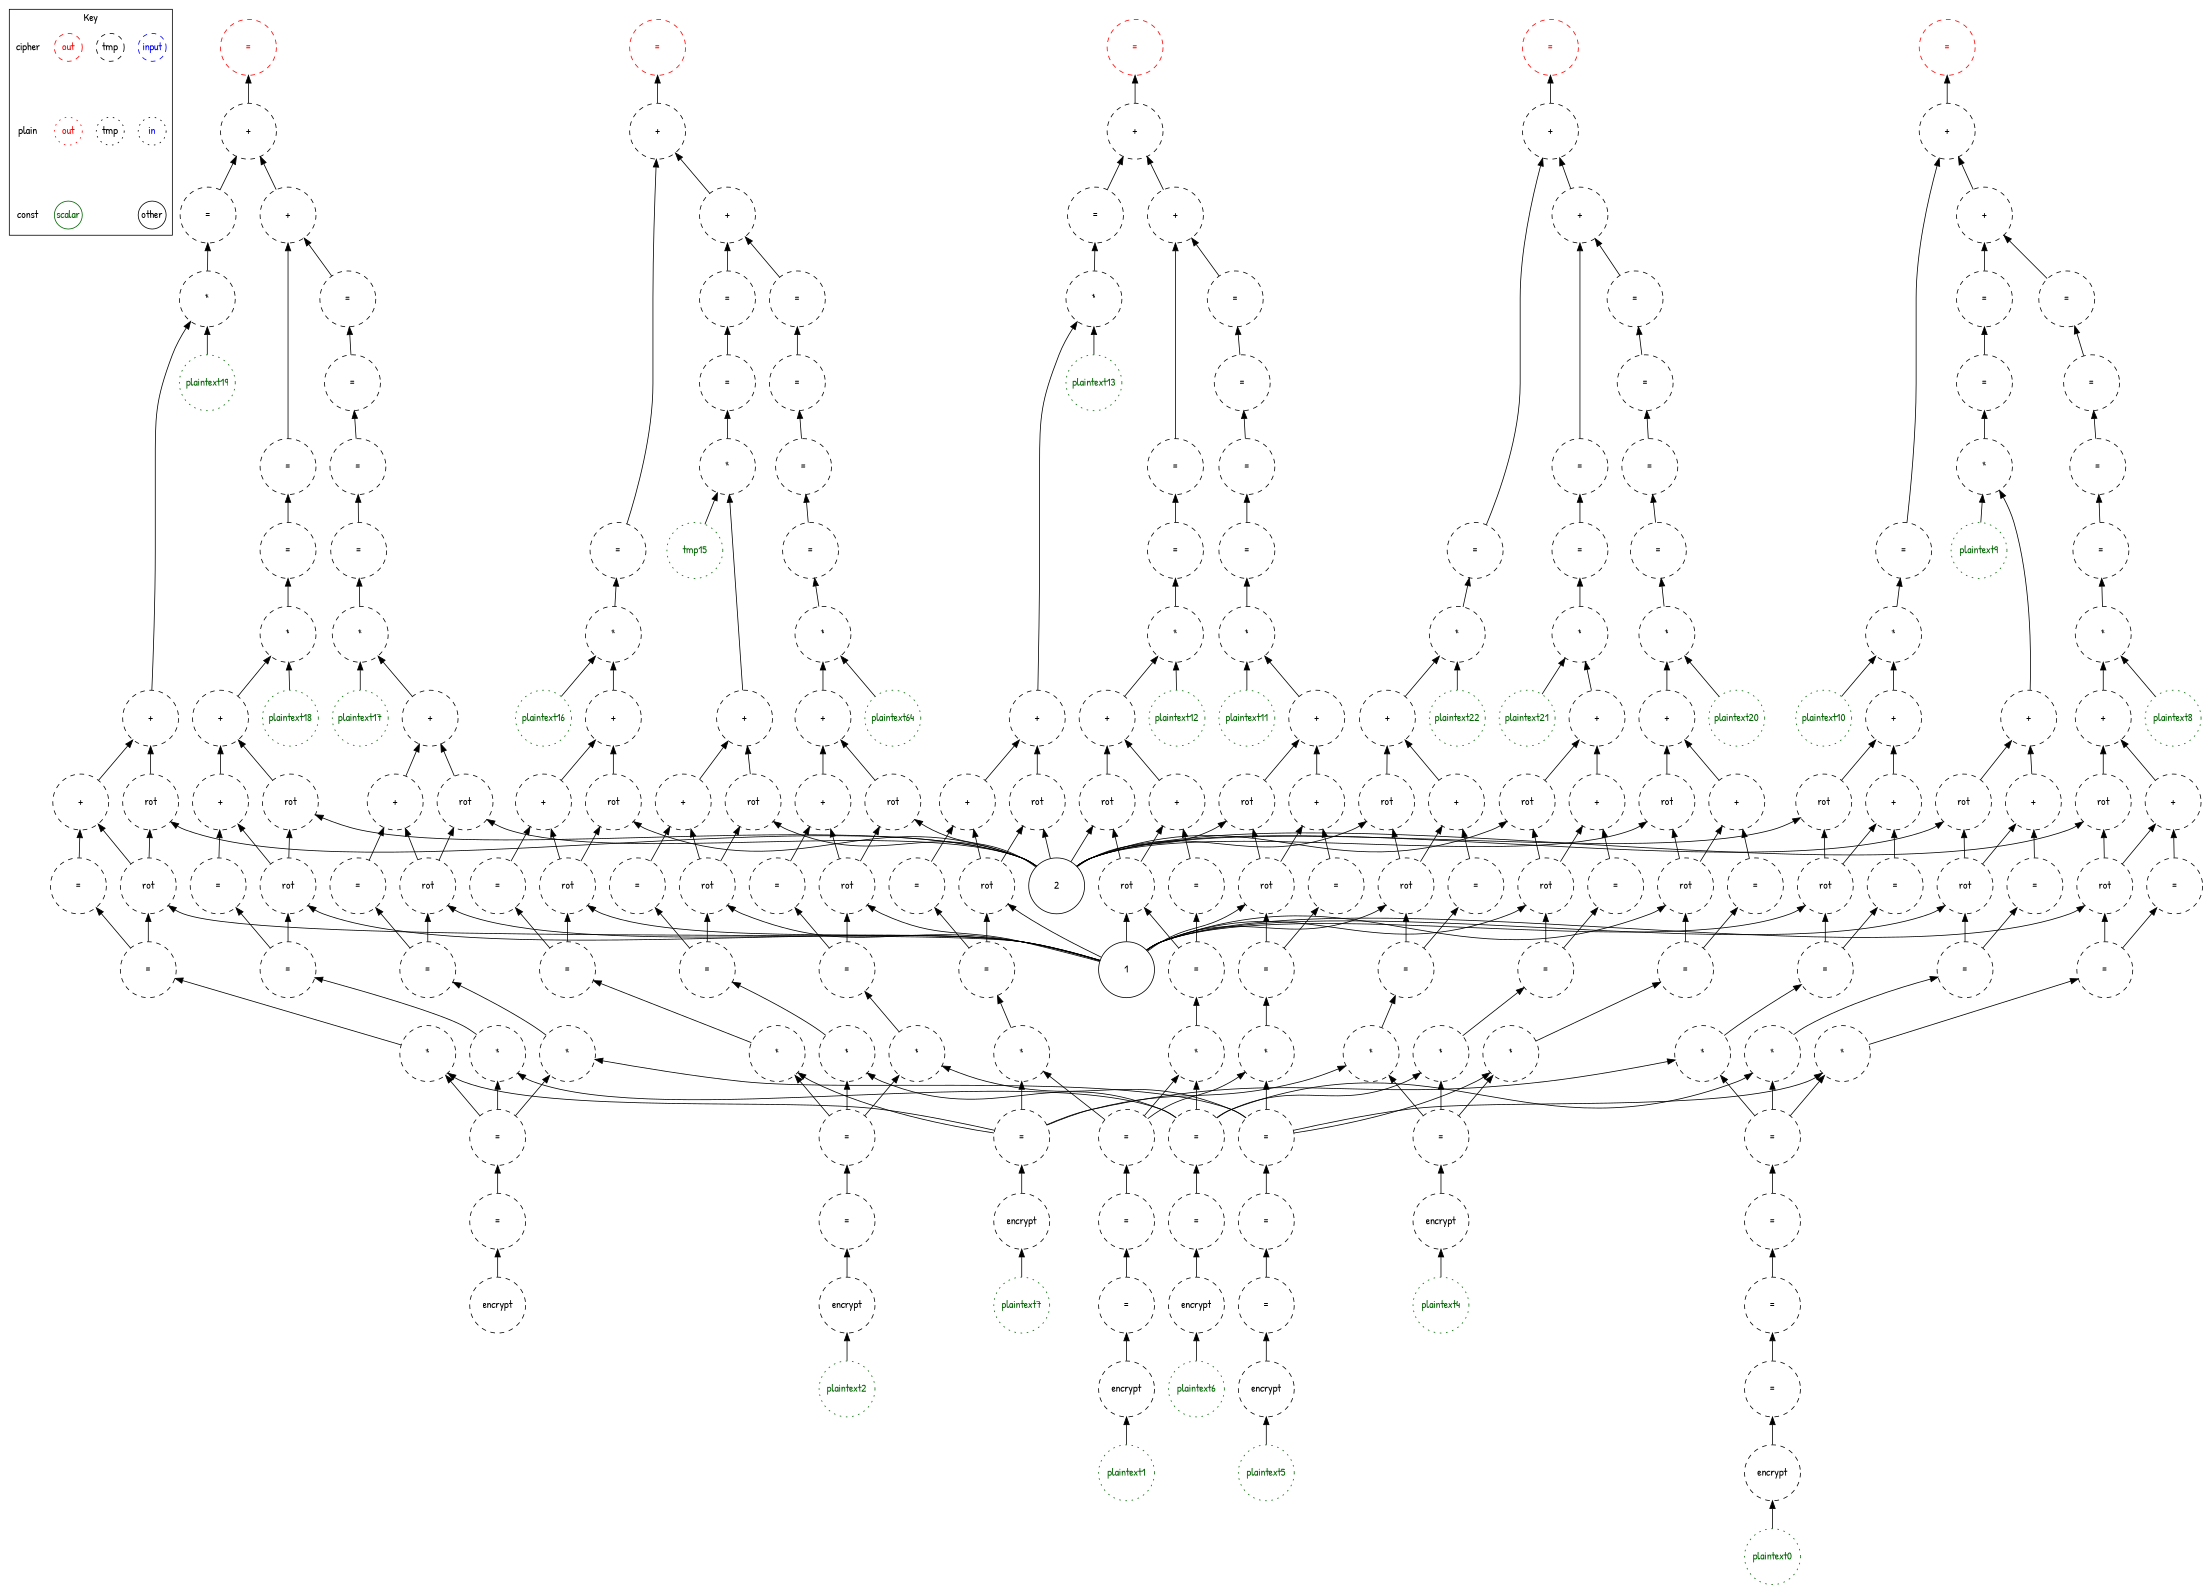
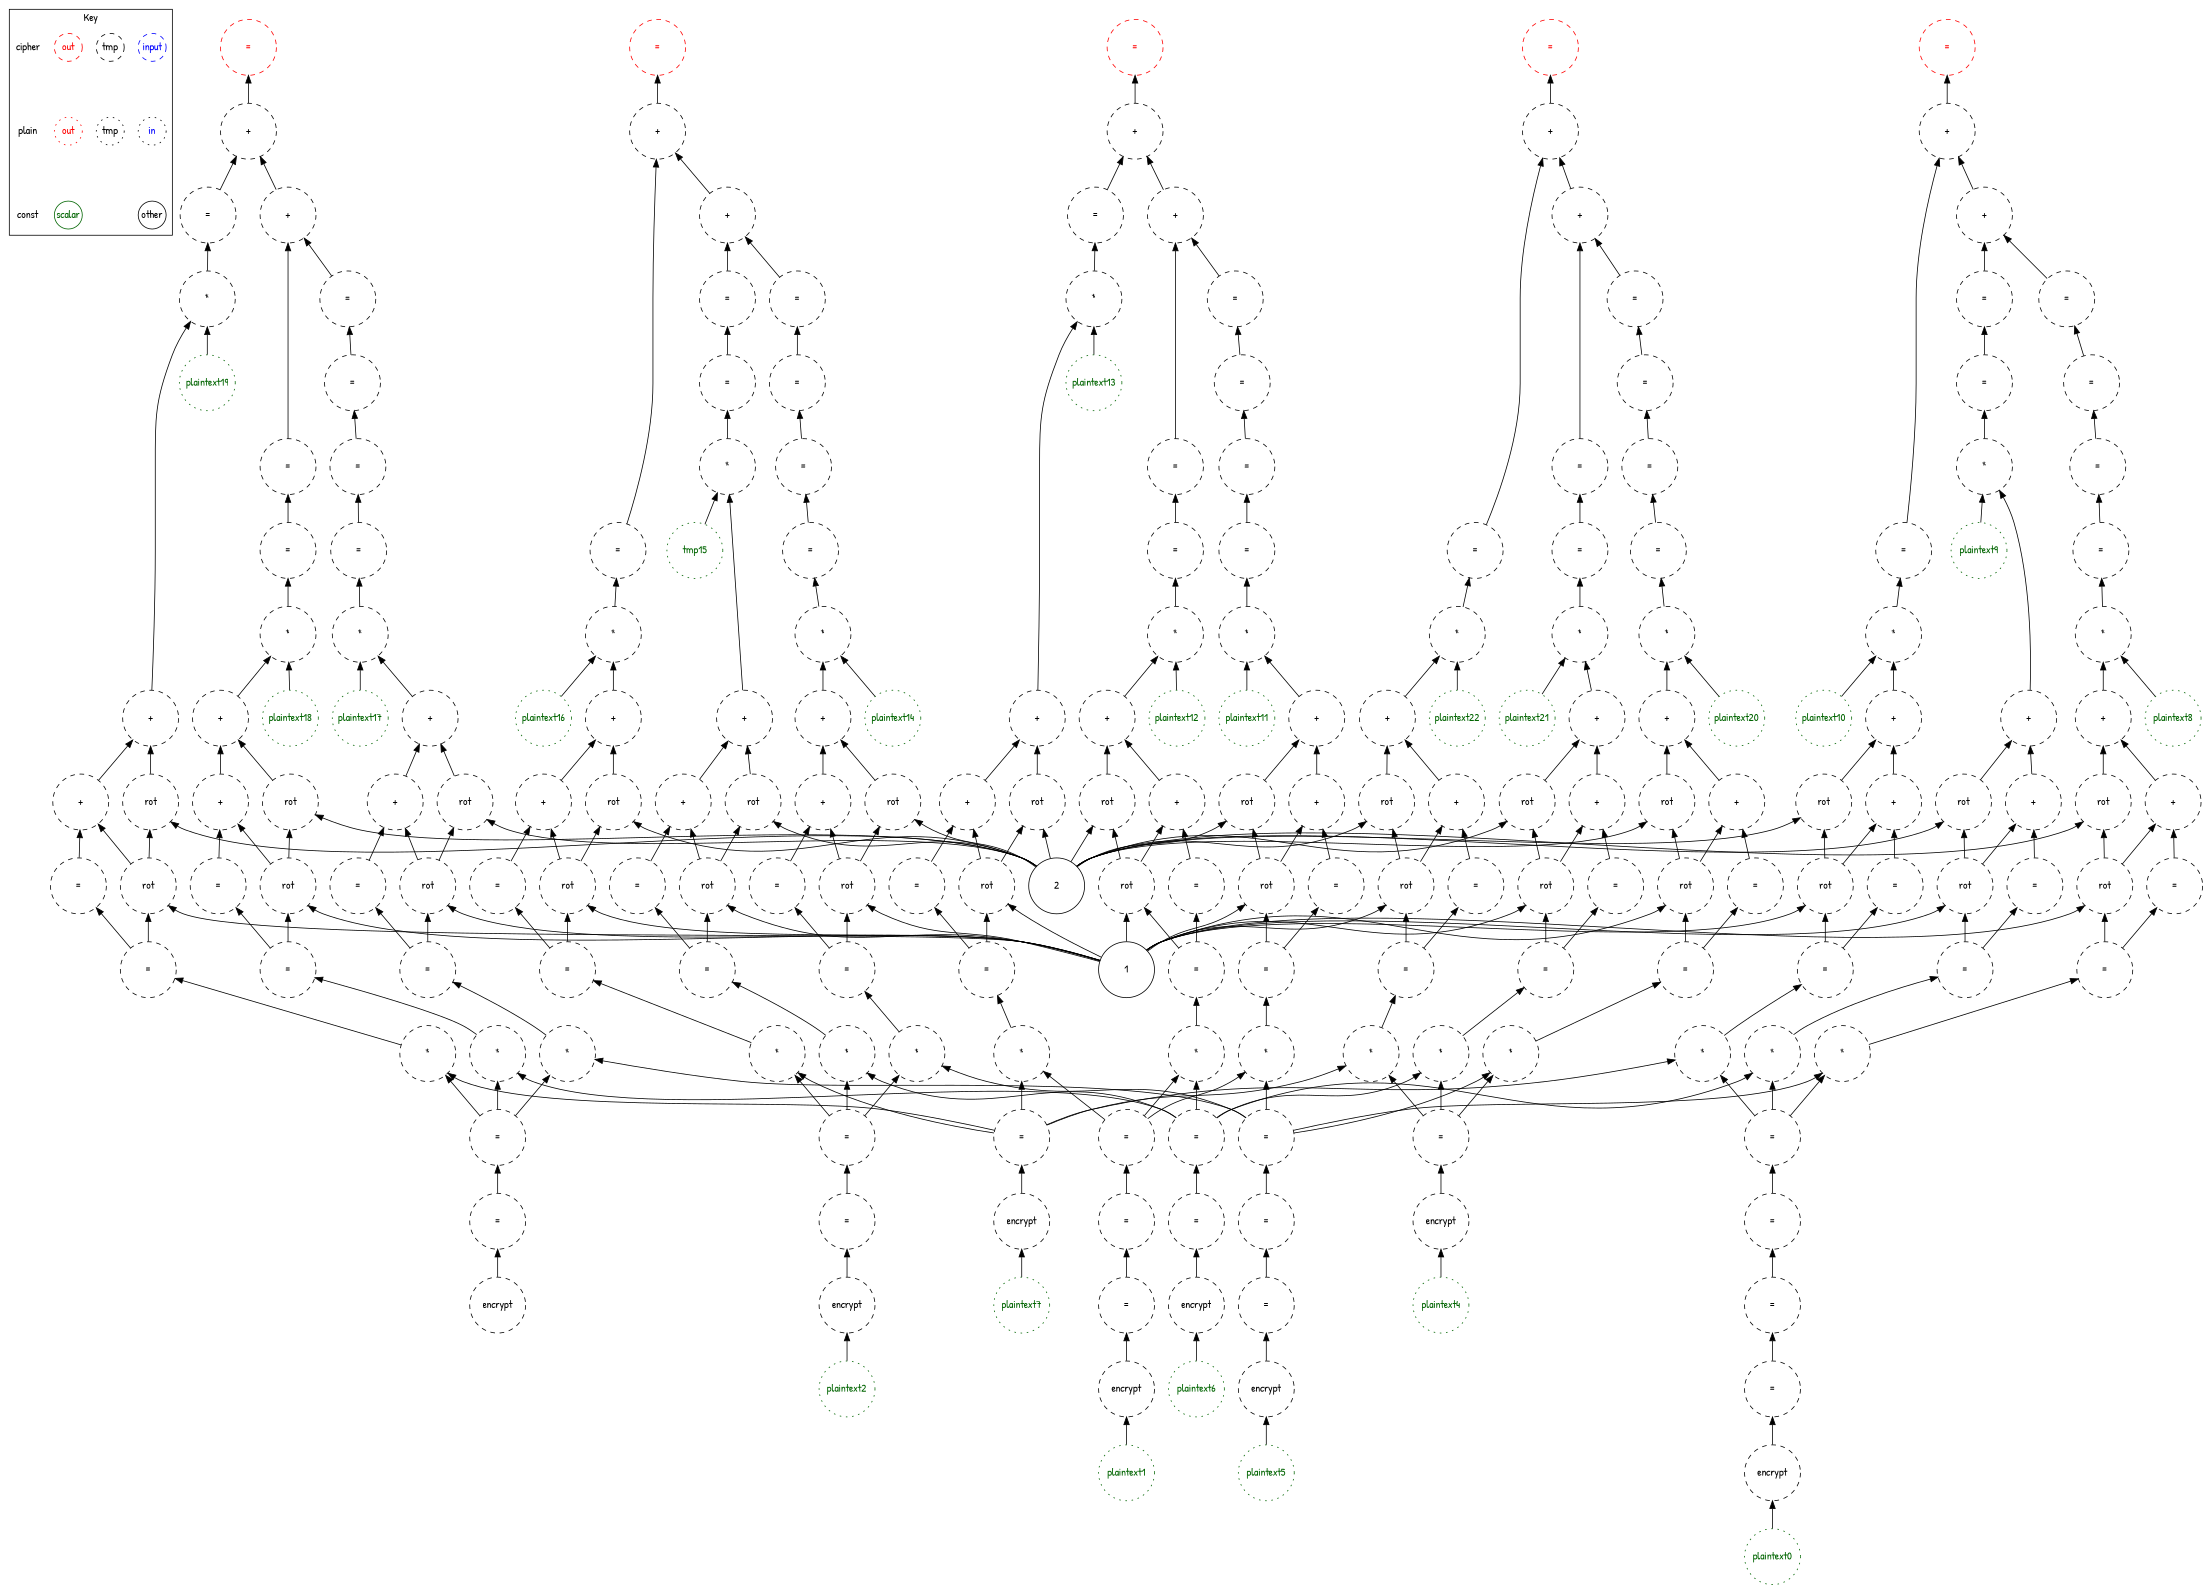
node "plaintext64": label "plaintext64" -> "plaintext14"
